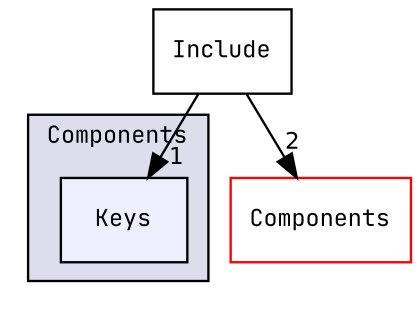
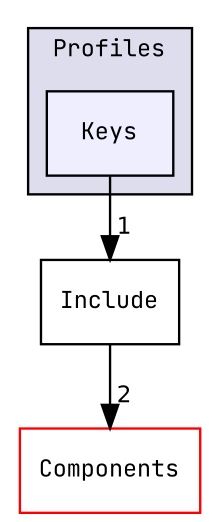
edge "Include" -> "Keys": reversed
cluster "Components": label "Components" -> "Profiles"
